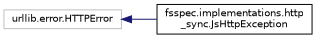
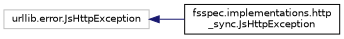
node "urllib.error.HTTPError": label "urllib.error.HTTPError" -> "urllib.error.JsHttpException"
